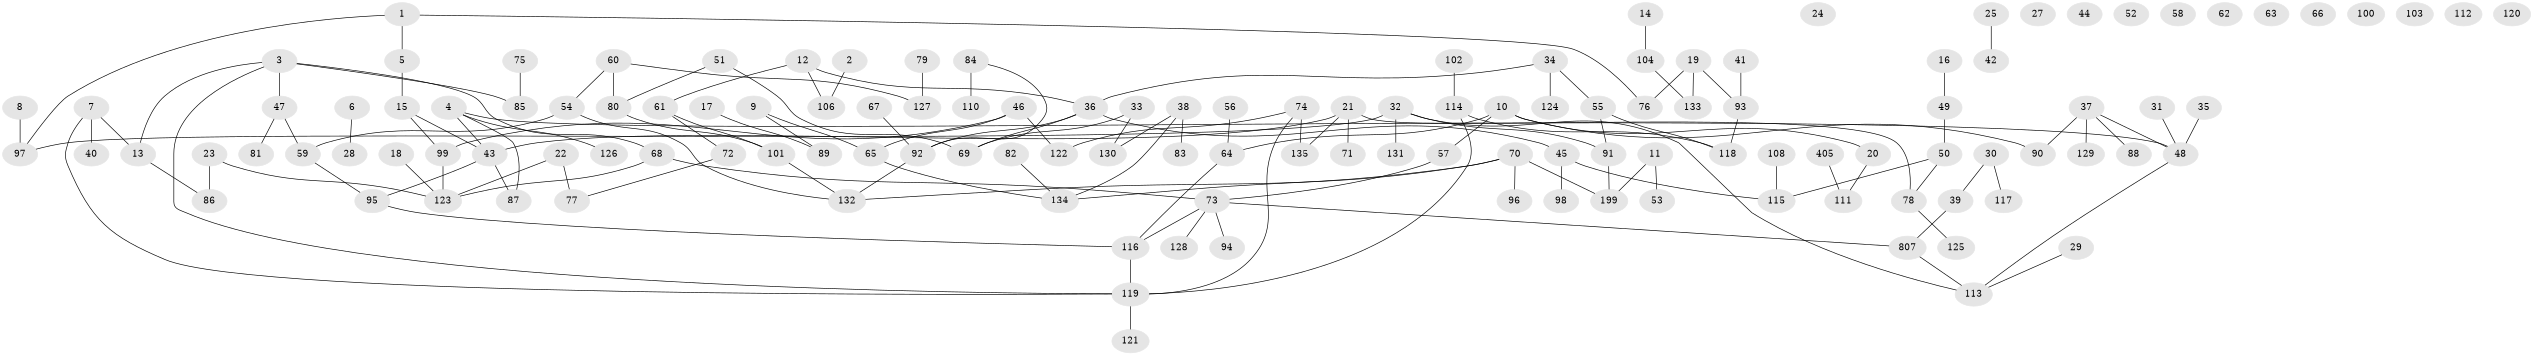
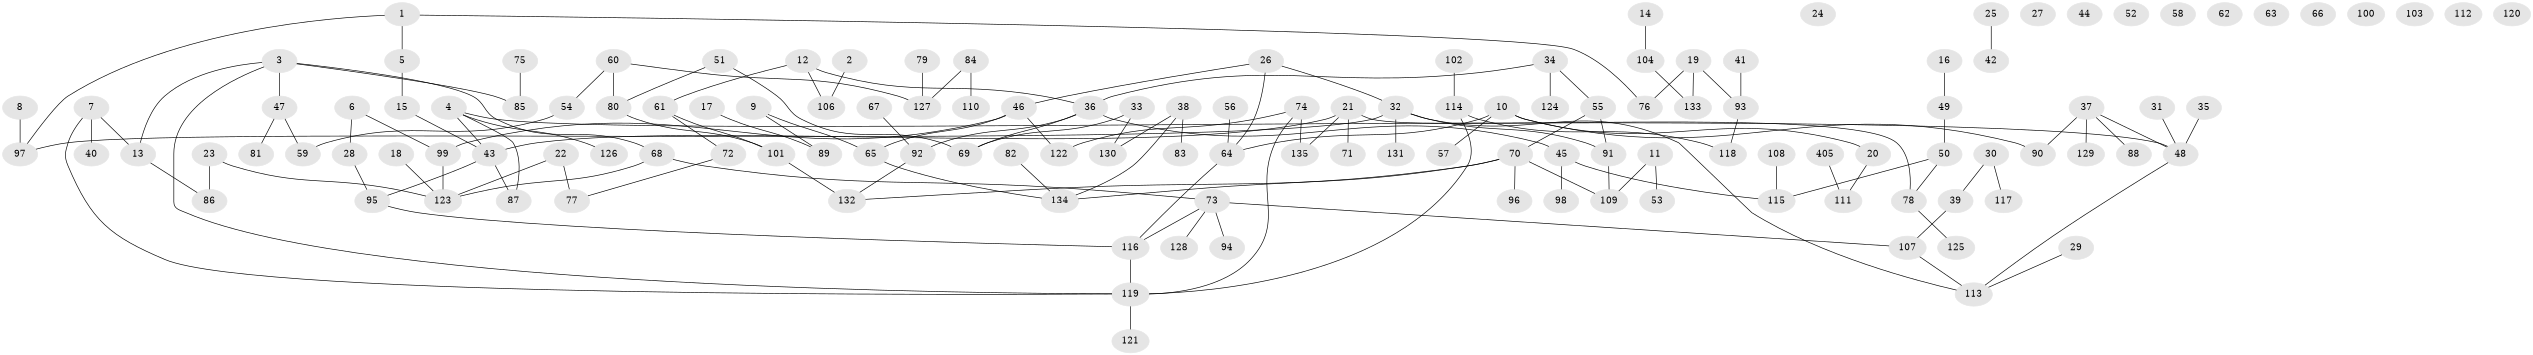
node "26": added
edge "84" -- "92": now "84" -- "127"
edge "15" -- "99": now "6" -- "99"
edge "55" -- "118": now "55" -- "70"
edge "54" -- "132": removed
edge "59" -- "95": now "28" -- "95"
edge "57" -- "73": removed
node "199": label "199" -> "109"
node "807": label "807" -> "107"
